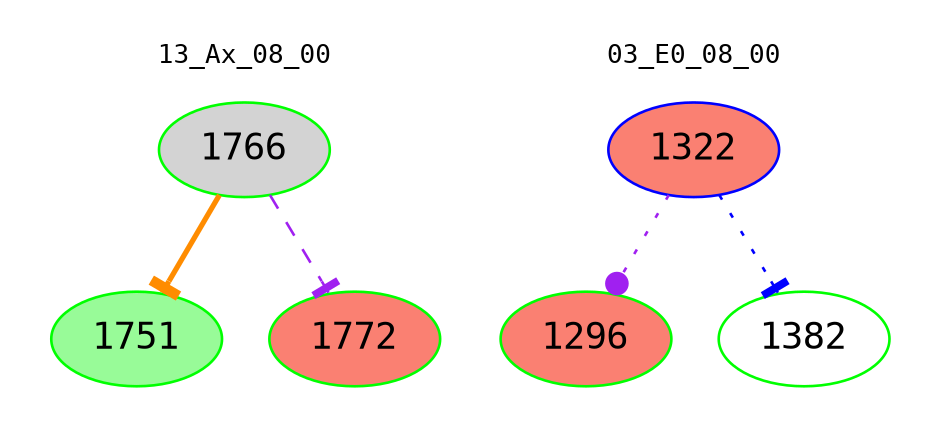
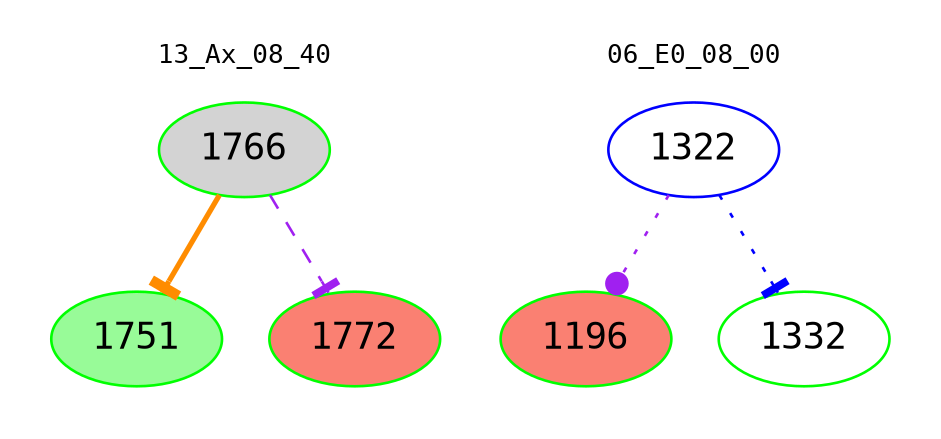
cluster "13_Ax_08_00": label "13_Ax_08_00" -> "13_Ax_08_40"
cluster "03_E0_08_00": label "03_E0_08_00" -> "06_E0_08_00"
node "1322": fillcolor salmon -> white
node "1296": label "1296" -> "1196"
node "1382": label "1382" -> "1332"
